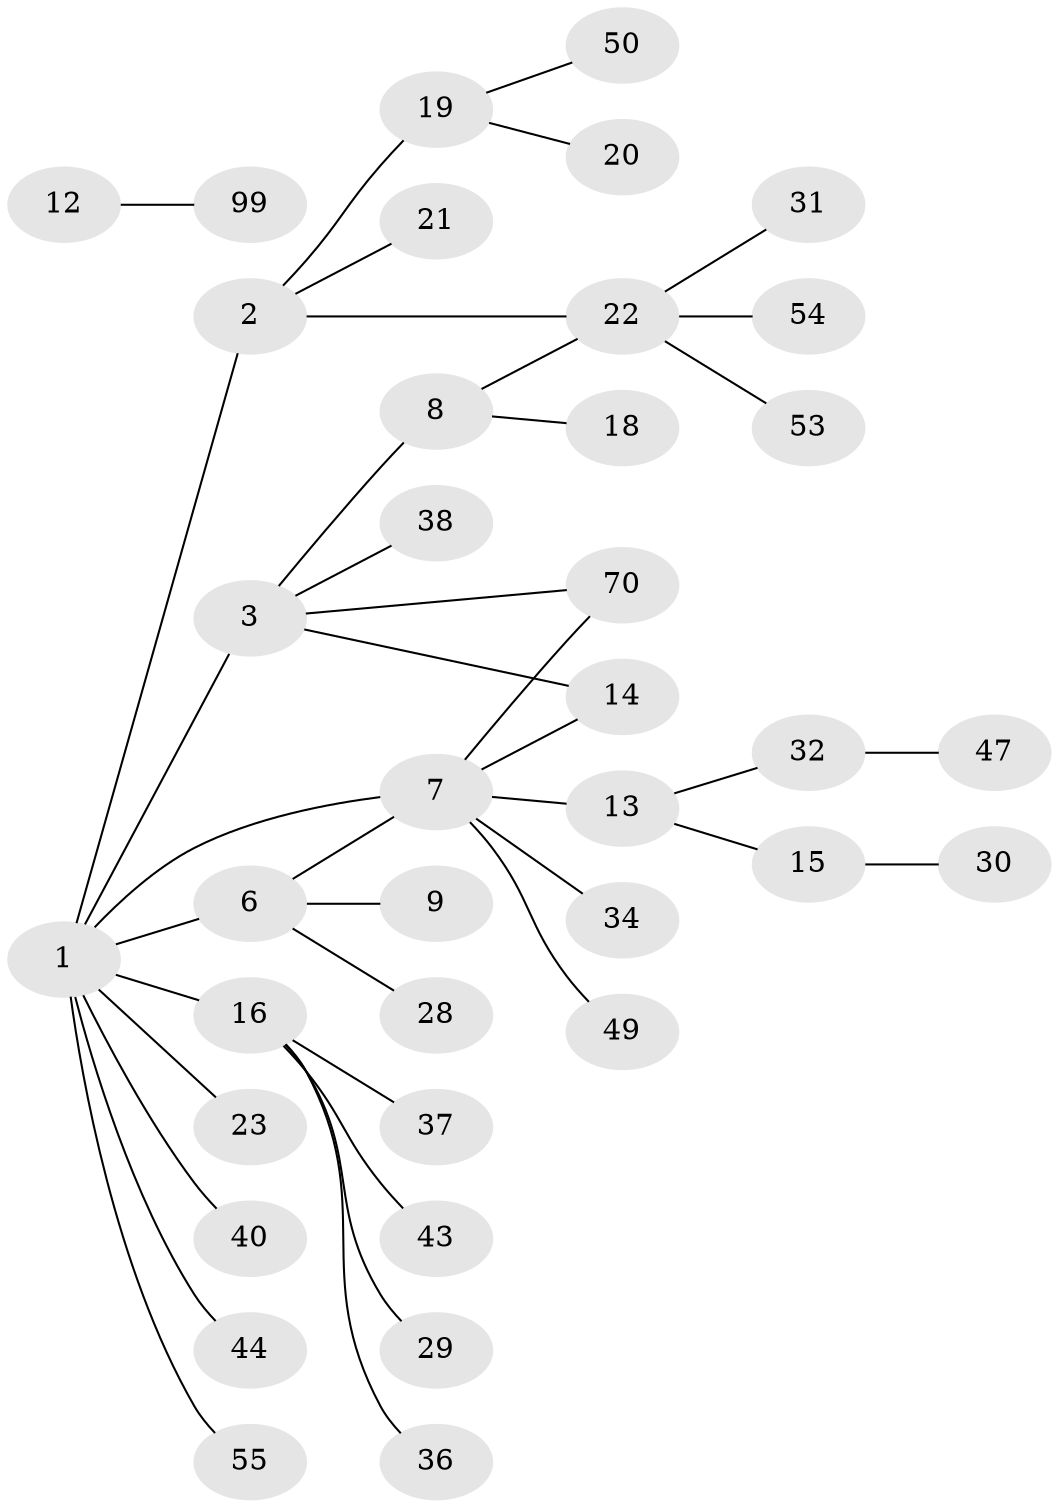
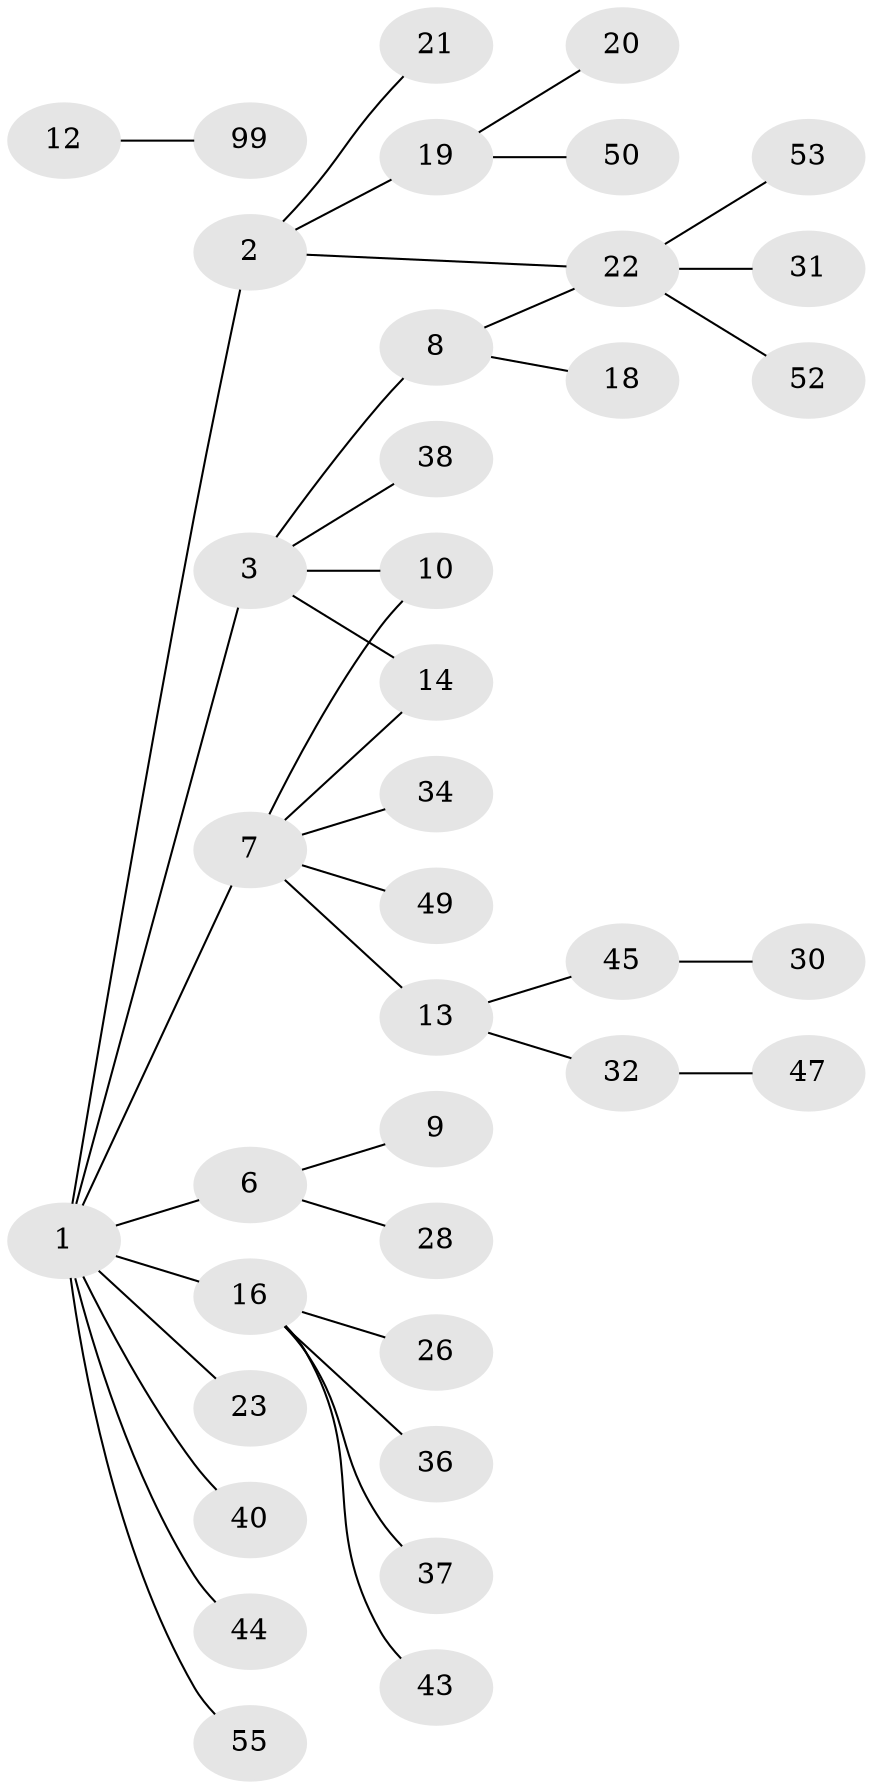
node "54": label "54" -> "52"
node "70": label "70" -> "10"
edge "7" -- "6": removed
node "15": label "15" -> "45"
node "29": label "29" -> "26"
